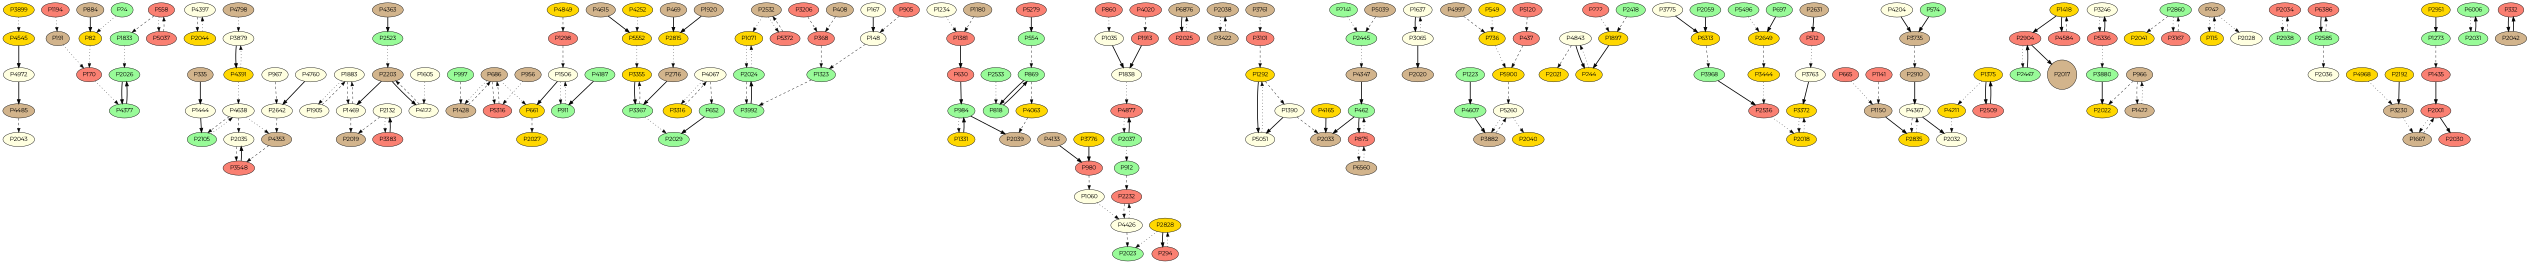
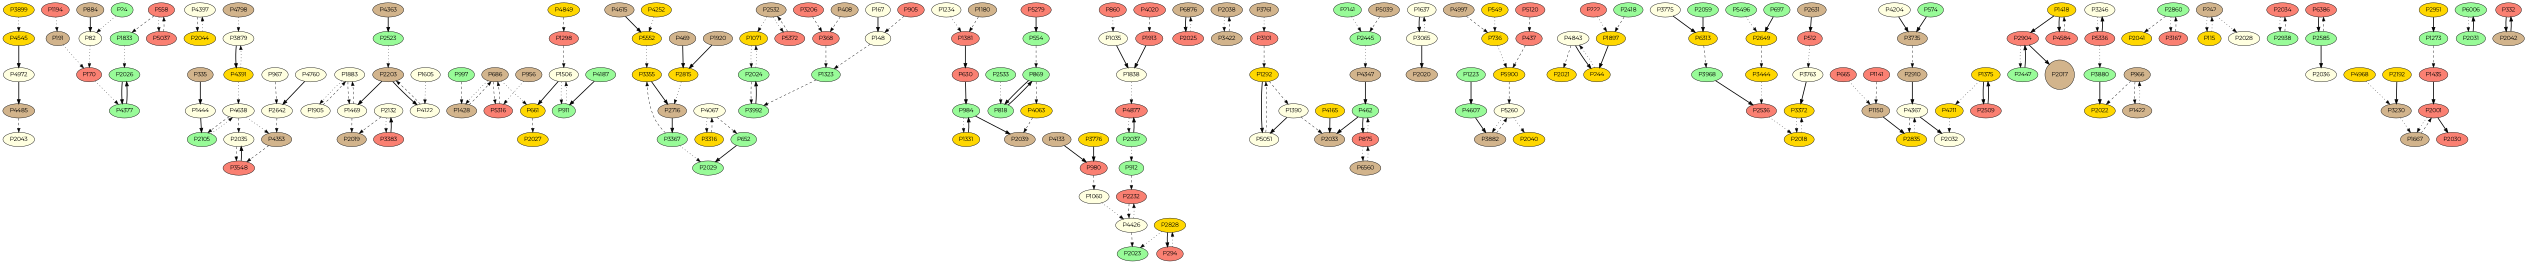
node "P82": fillcolor gold -> lightyellow
edge "P2585" -> "P2036": style dashed -> bold
edge "P3355" -> "P3367": now "P3355" -> "P2716"
edge "P5051" -> "P1292": style dotted -> dashed
